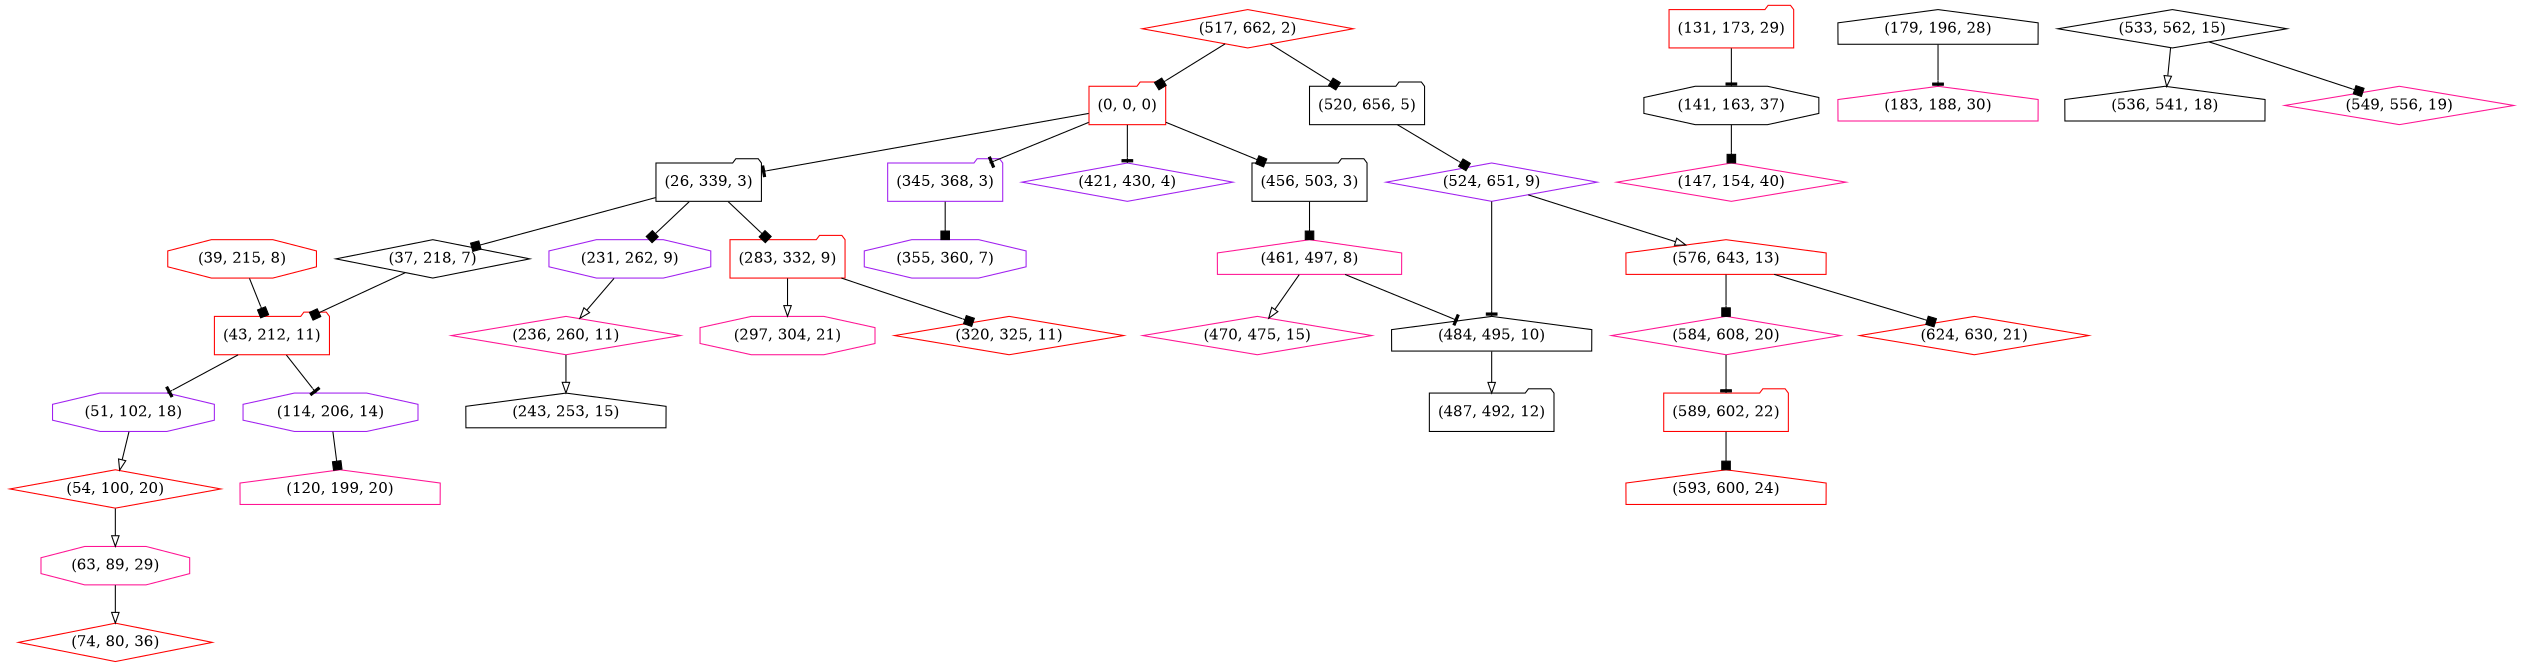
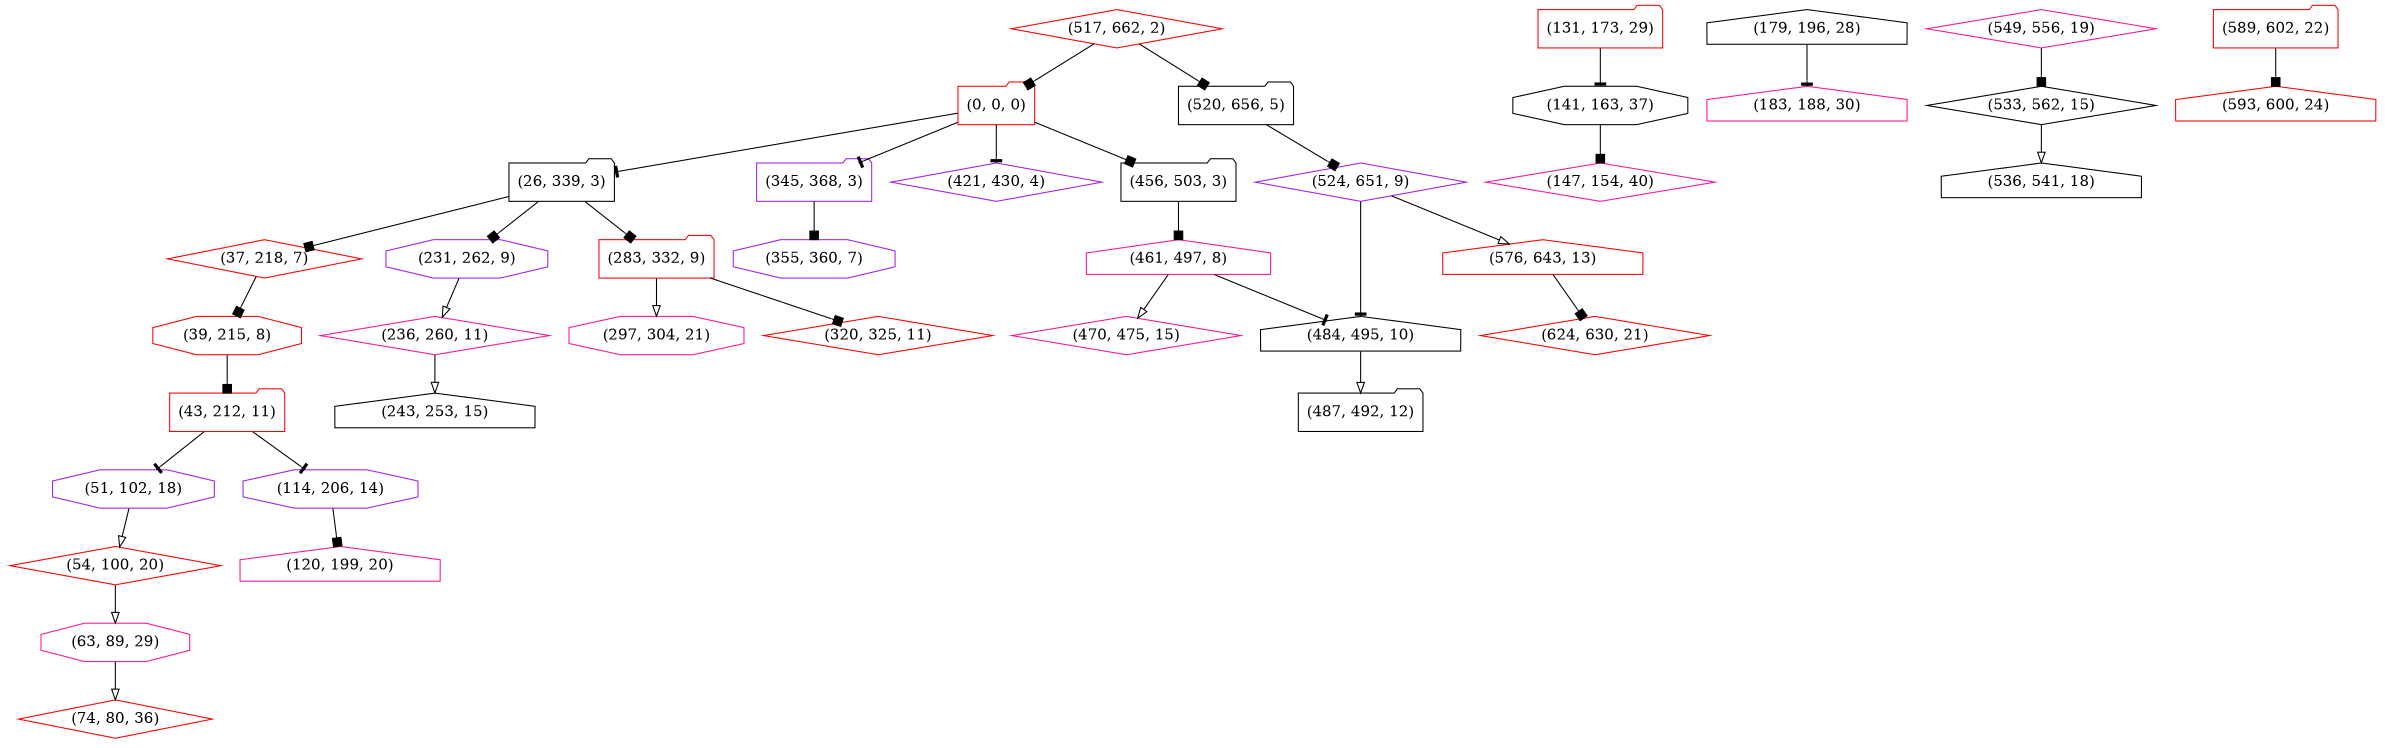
edge "(533, 562, 15)" -> "(549, 556, 19)": reversed
node "(37, 218, 7)": color black -> red
edge "(37, 218, 7)" -> "(43, 212, 11)": now "(37, 218, 7)" -> "(39, 215, 8)"
node "(584, 608, 20)": removed
